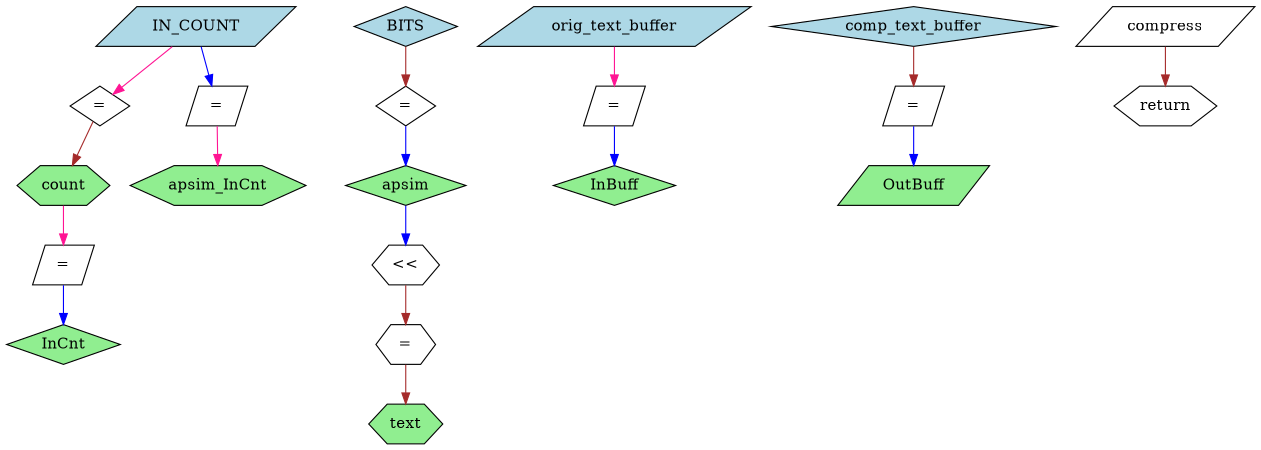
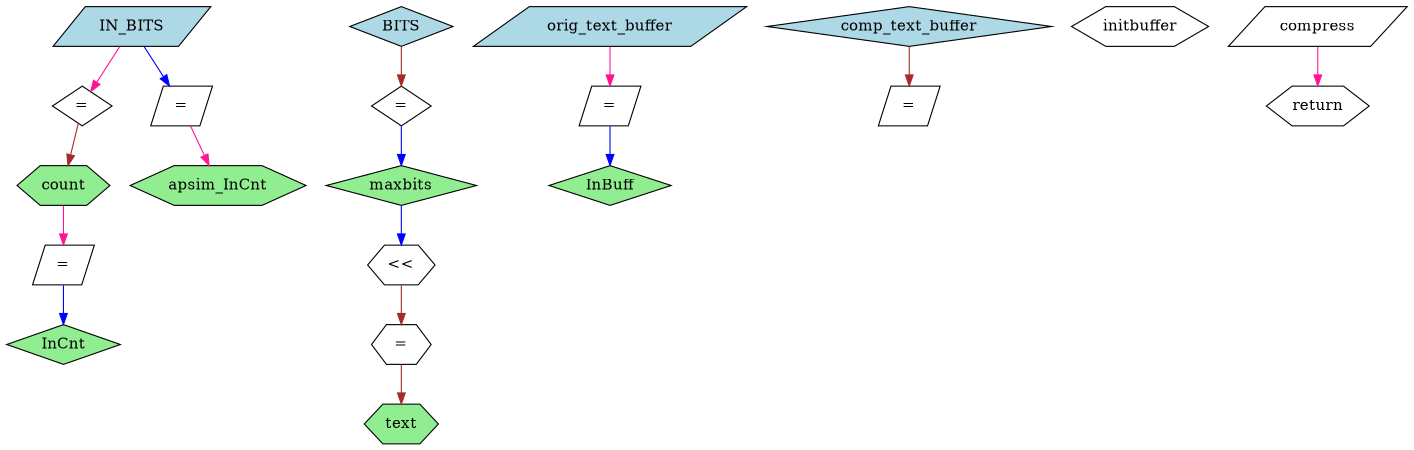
node "IN_COUNT": label "IN_COUNT" -> "IN_BITS"
node "initbuffer": added
edge "compress" -> "return": color brown -> deeppink
node "apsim": label "apsim" -> "maxbits"
node "OutBuff": removed
